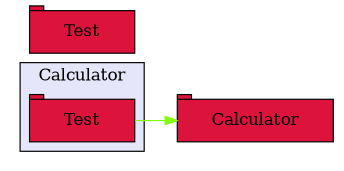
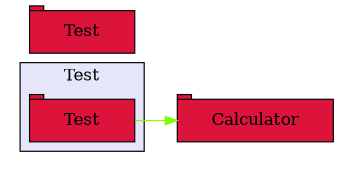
cluster "Calculator": label "Calculator" -> "Test"
